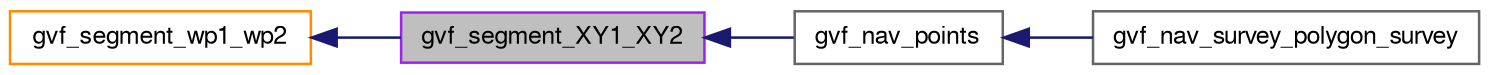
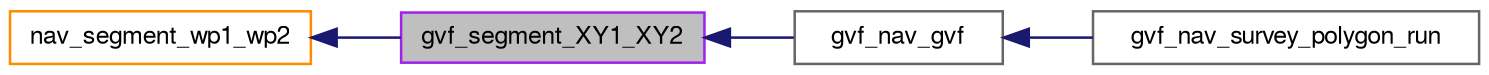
node "gvf_segment_wp1_wp2": label "gvf_segment_wp1_wp2" -> "nav_segment_wp1_wp2"
node "gvf_nav_points": label "gvf_nav_points" -> "gvf_nav_gvf"
node "gvf_nav_survey_polygon_survey": label "gvf_nav_survey_polygon_survey" -> "gvf_nav_survey_polygon_run"
